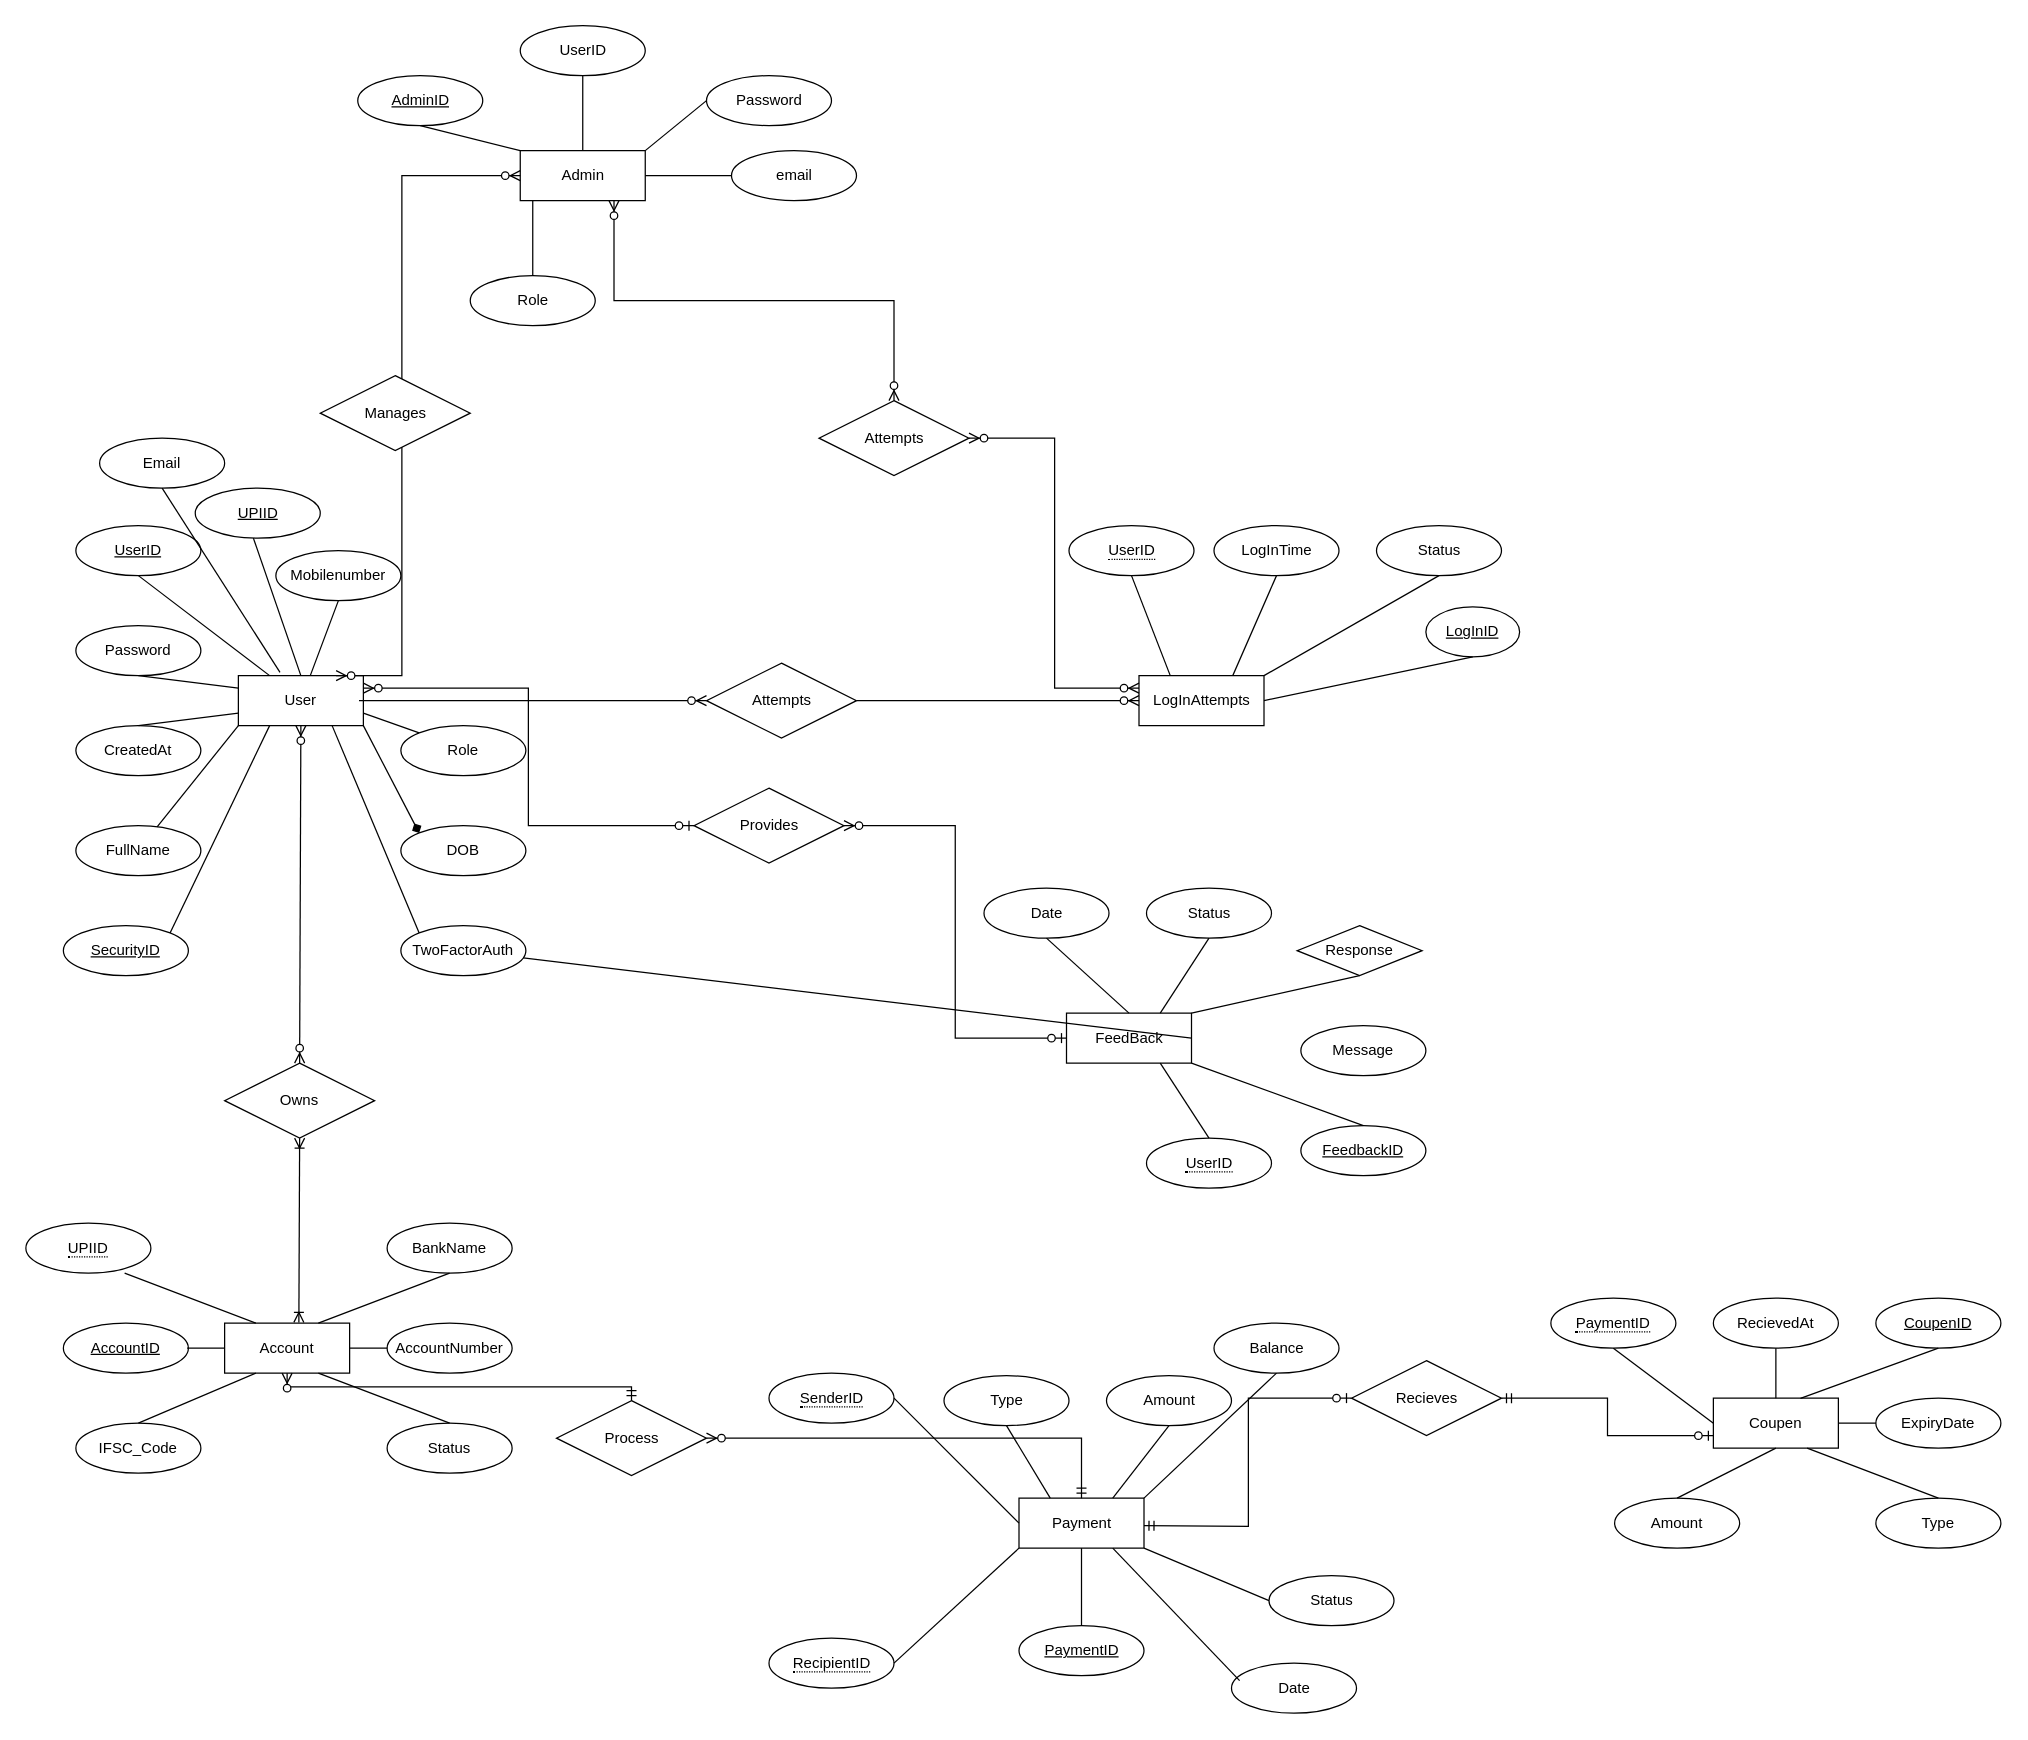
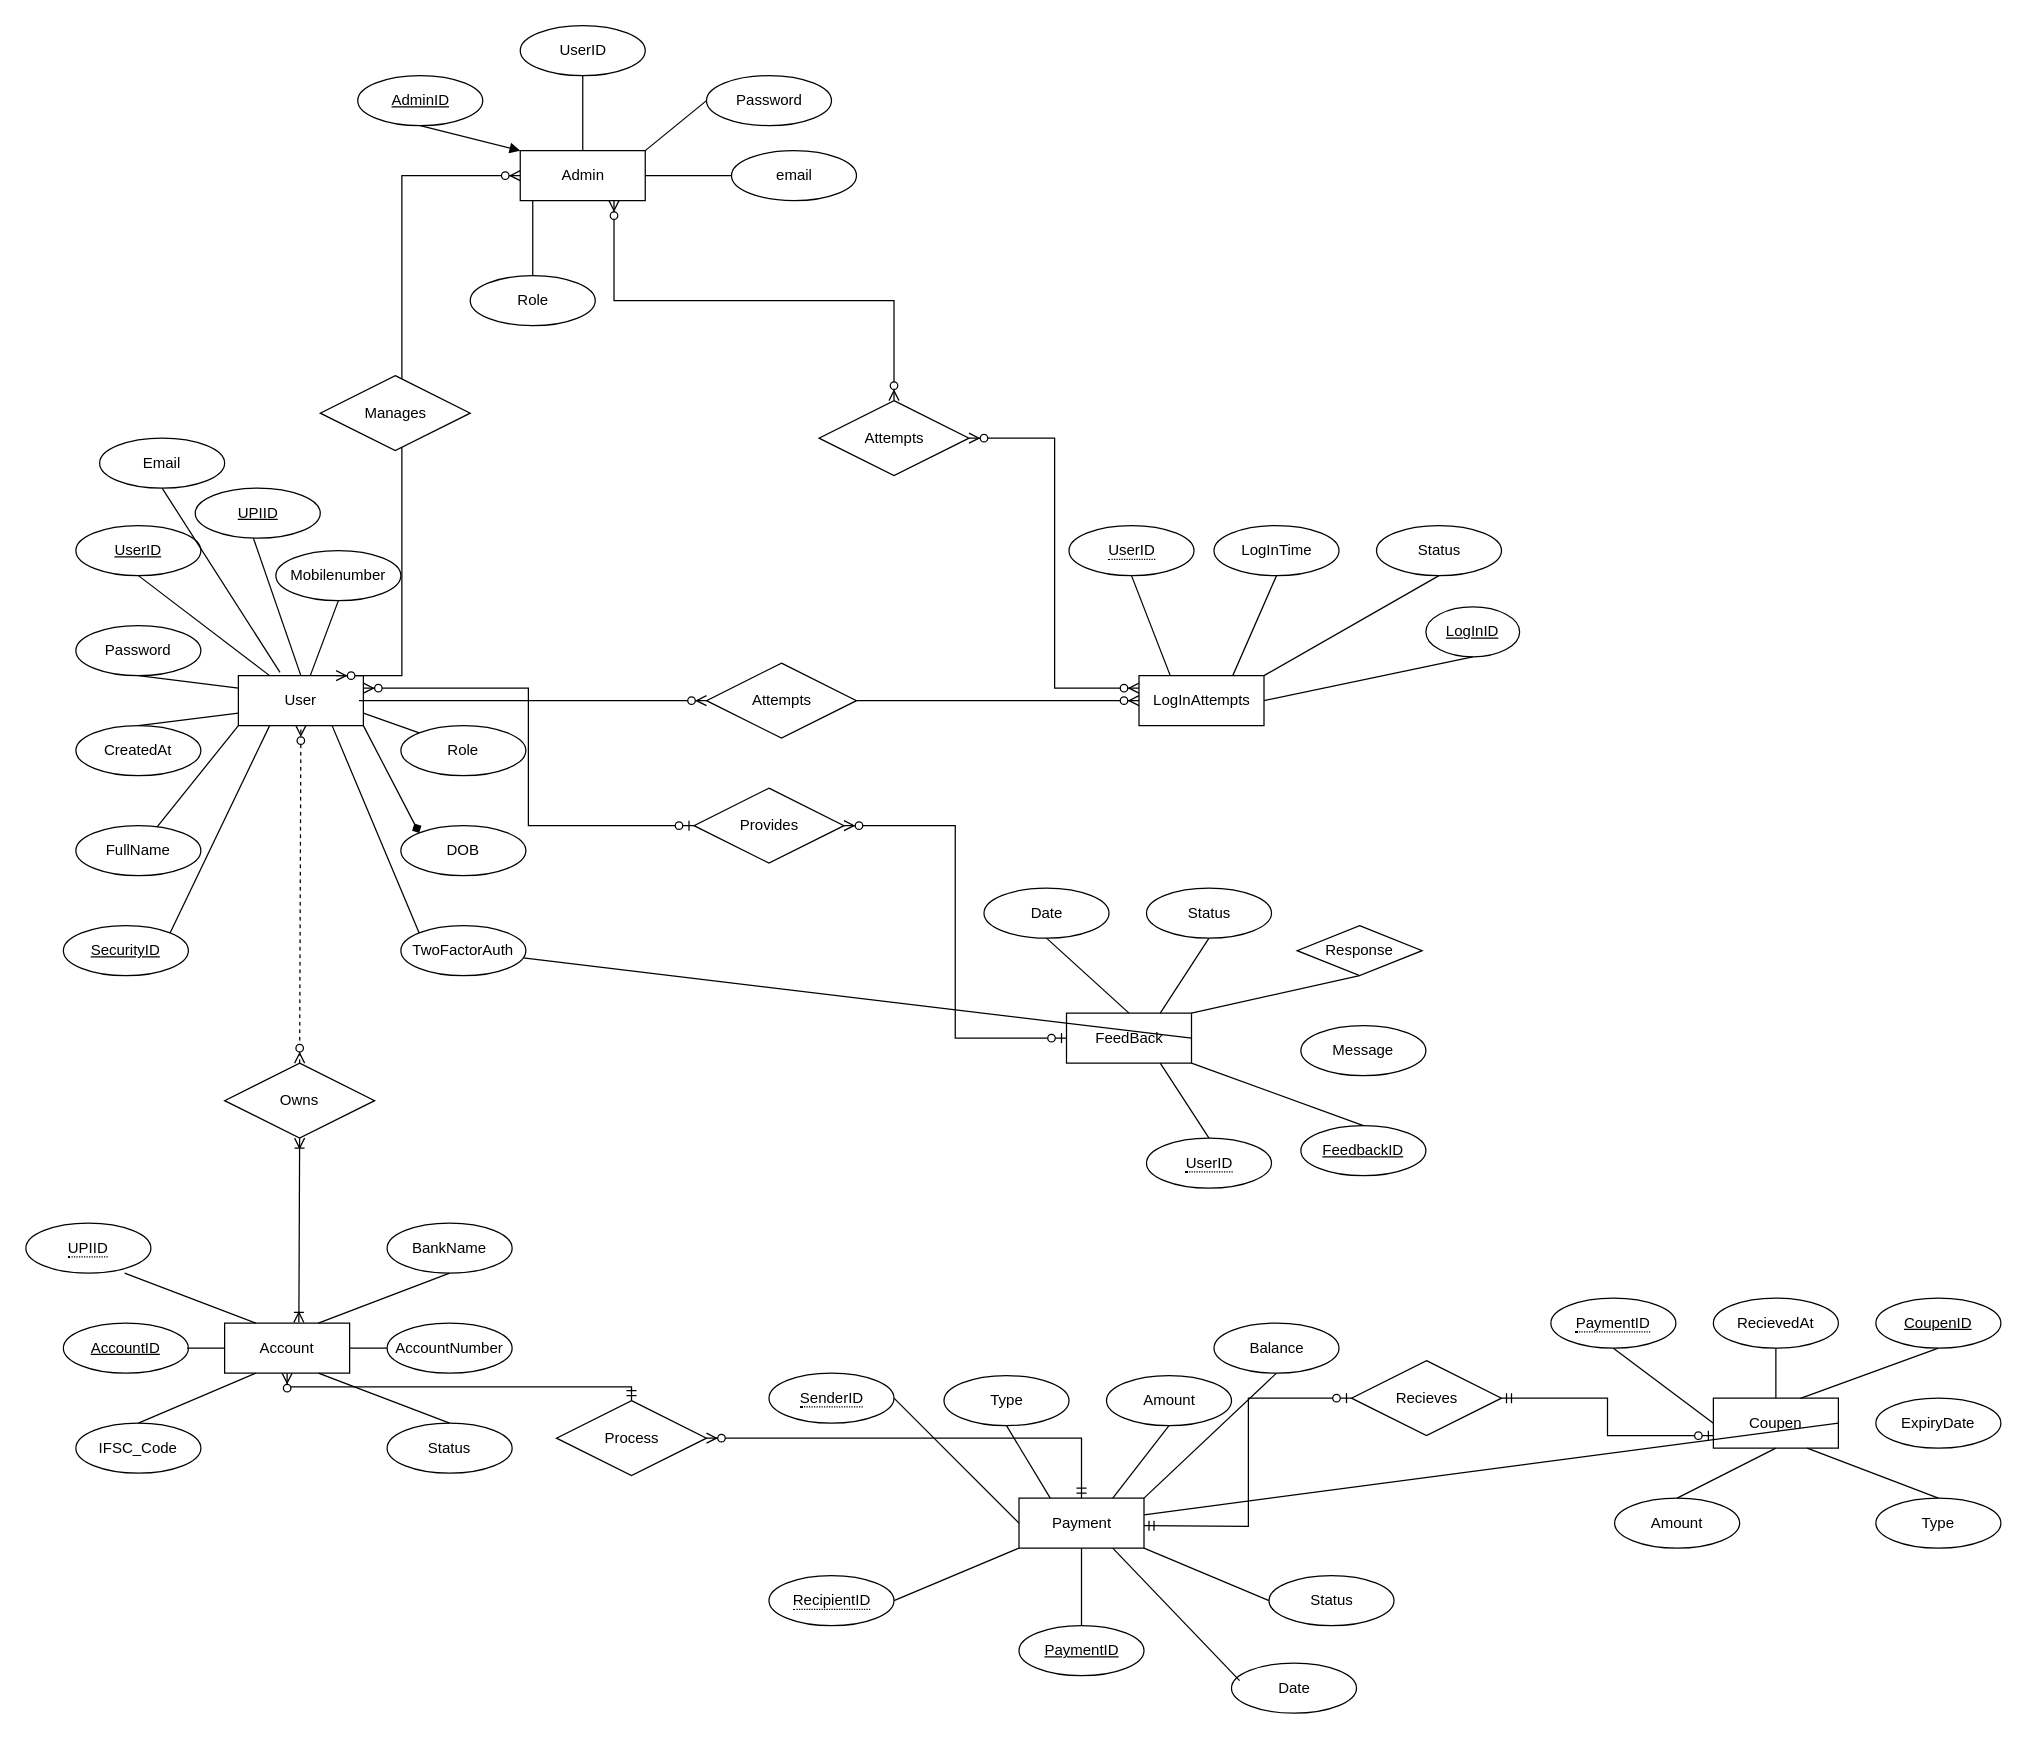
edge "AdminID" -- "Admin": arrowhead none -> block
edge "User" -- "Owns": style solid -> dashed
edge "Coupen" -- "ExpiryDate": now "Coupen" -- "Payment"
node "RecipientID": moved (831, 1663) -> (831, 1601)
